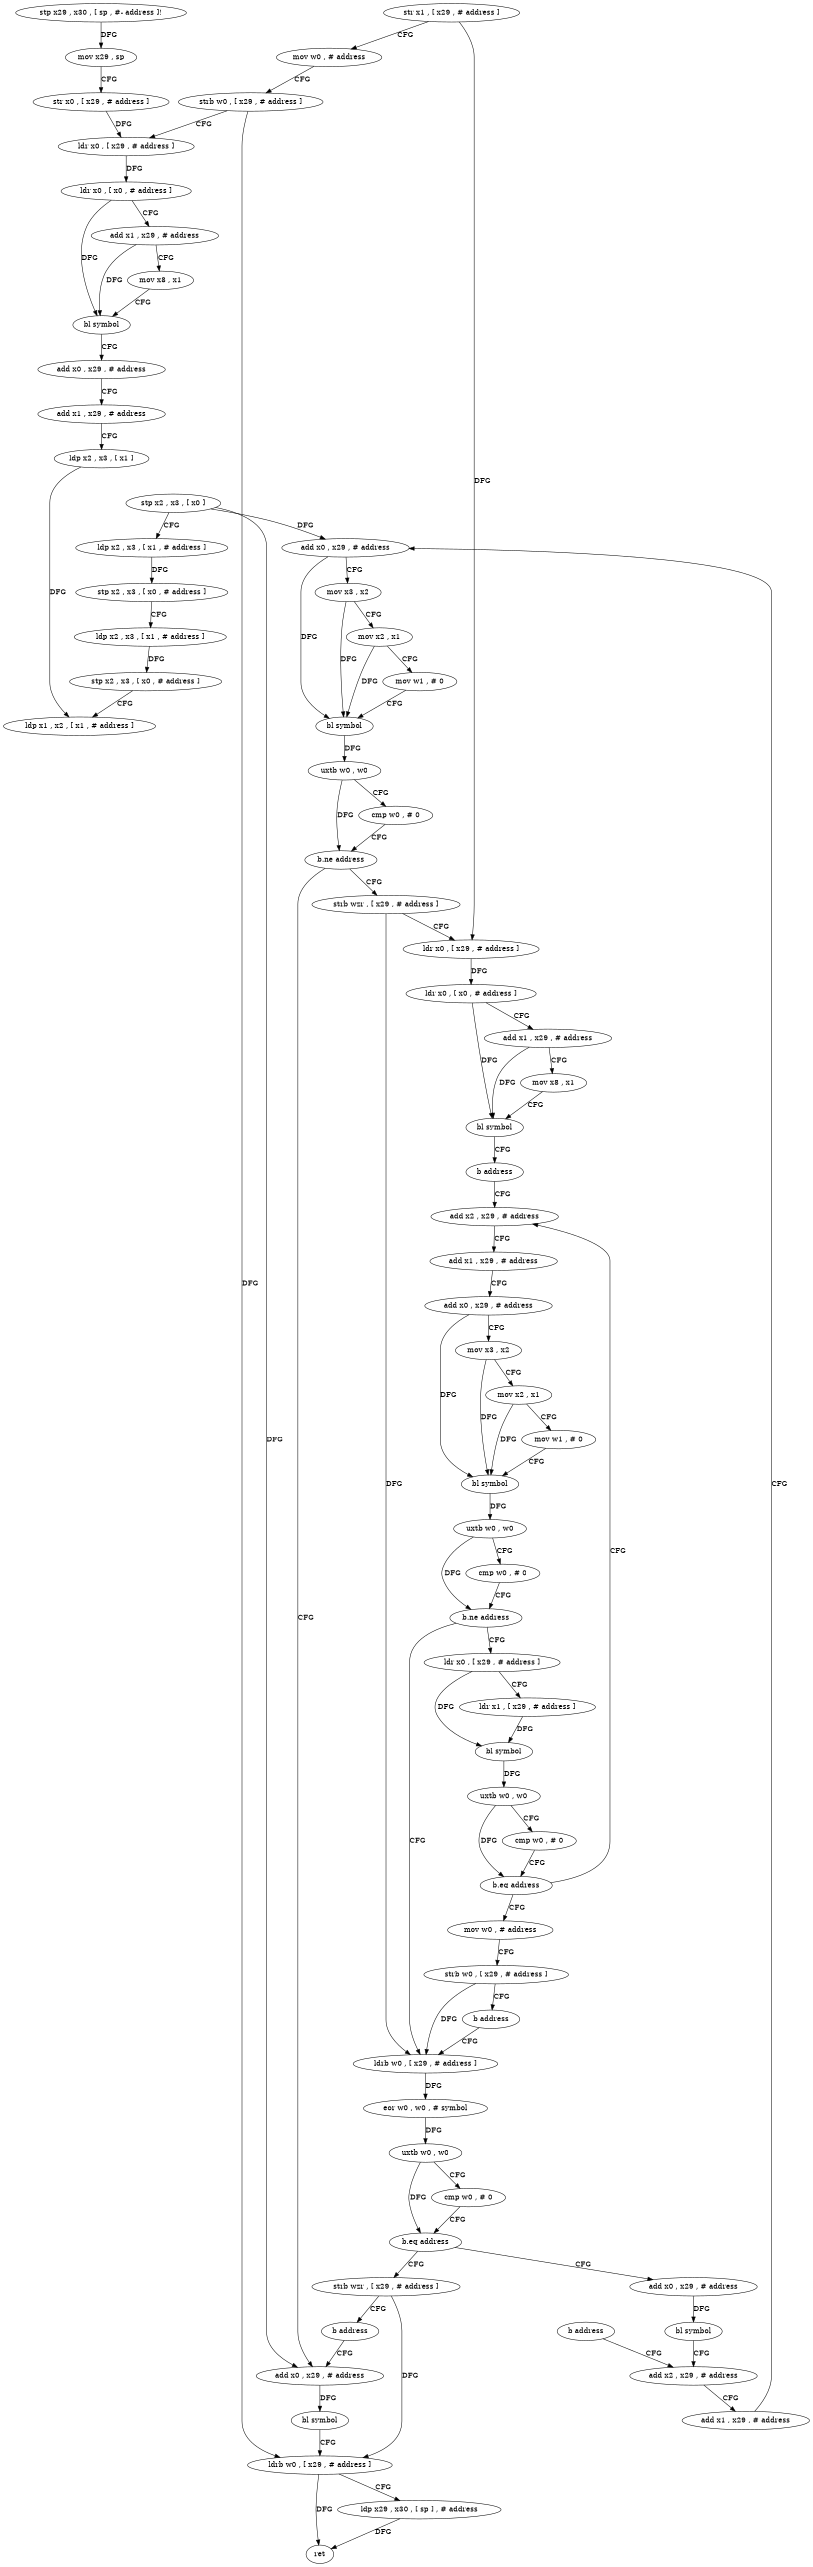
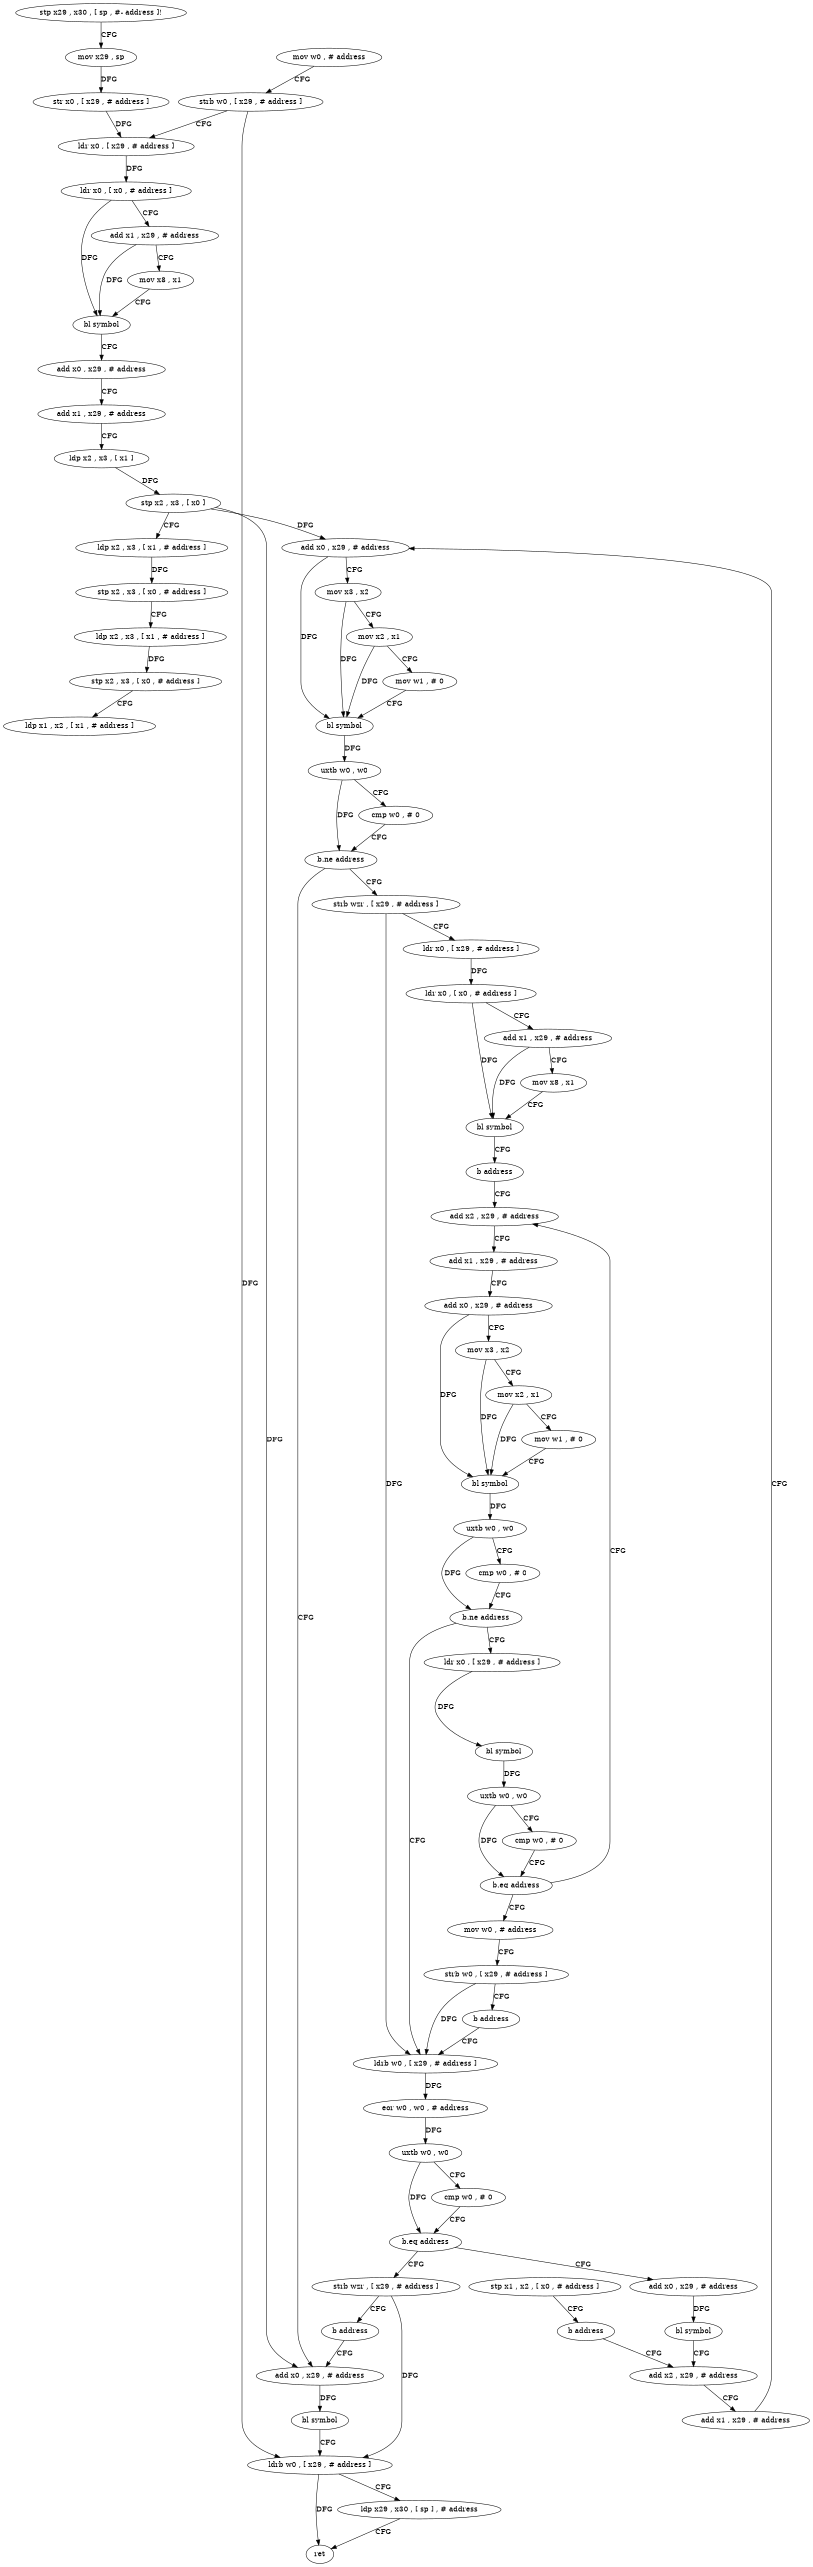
node "str x1 , [ x29 , # address ]": removed
edge "stp x29 , x30 , [ sp , #- address ]!" -> "mov x29 , sp": label "DFG" -> "CFG"
edge "mov x29 , sp" -> "str x0 , [ x29 , # address ]": label "CFG" -> "DFG"
edge "ldp x2 , x3 , [ x1 ]" -> "ldp x1 , x2 , [ x1 , # address ]": now "ldp x2 , x3 , [ x1 ]" -> "stp x2 , x3 , [ x0 ]"
node "ldr x1 , [ x29 , # address ]": removed
node "eor w0 , w0 , # symbol": label "eor w0 , w0 , # symbol" -> "eor w0 , w0 , # address"
node "stp x1 , x2 , [ x0 , # address ]": added
edge "ldp x29 , x30 , [ sp ] , # address" -> "ret": label "DFG" -> "CFG"
